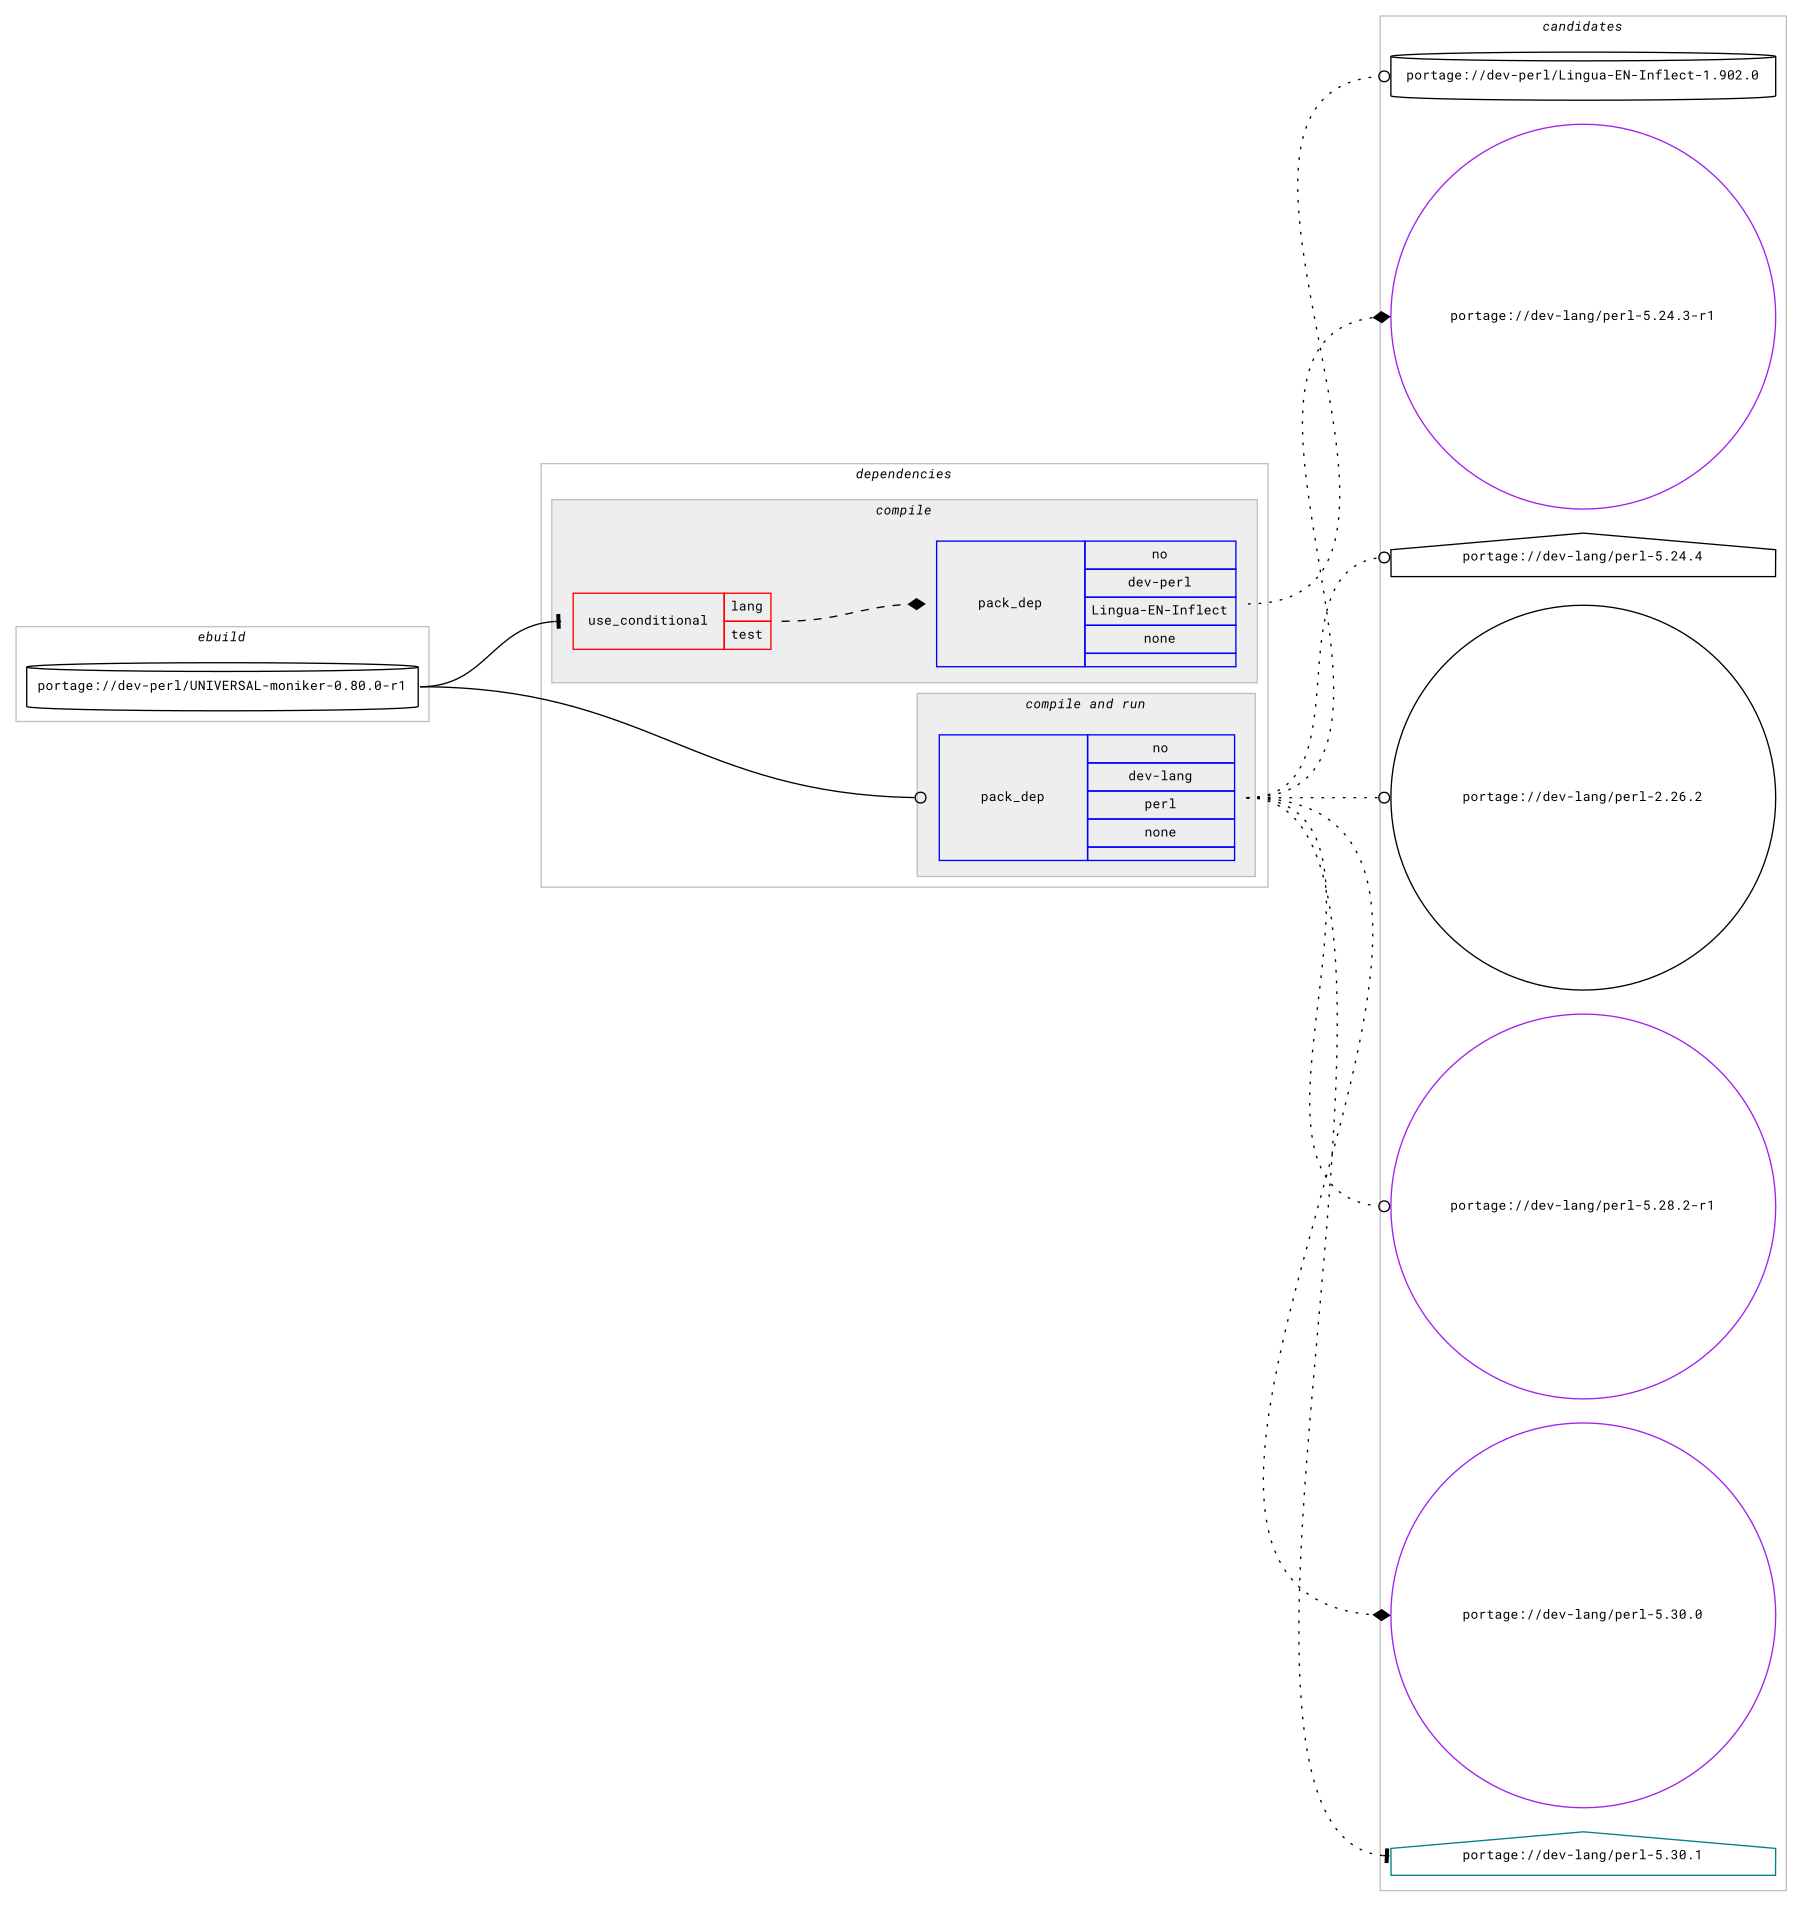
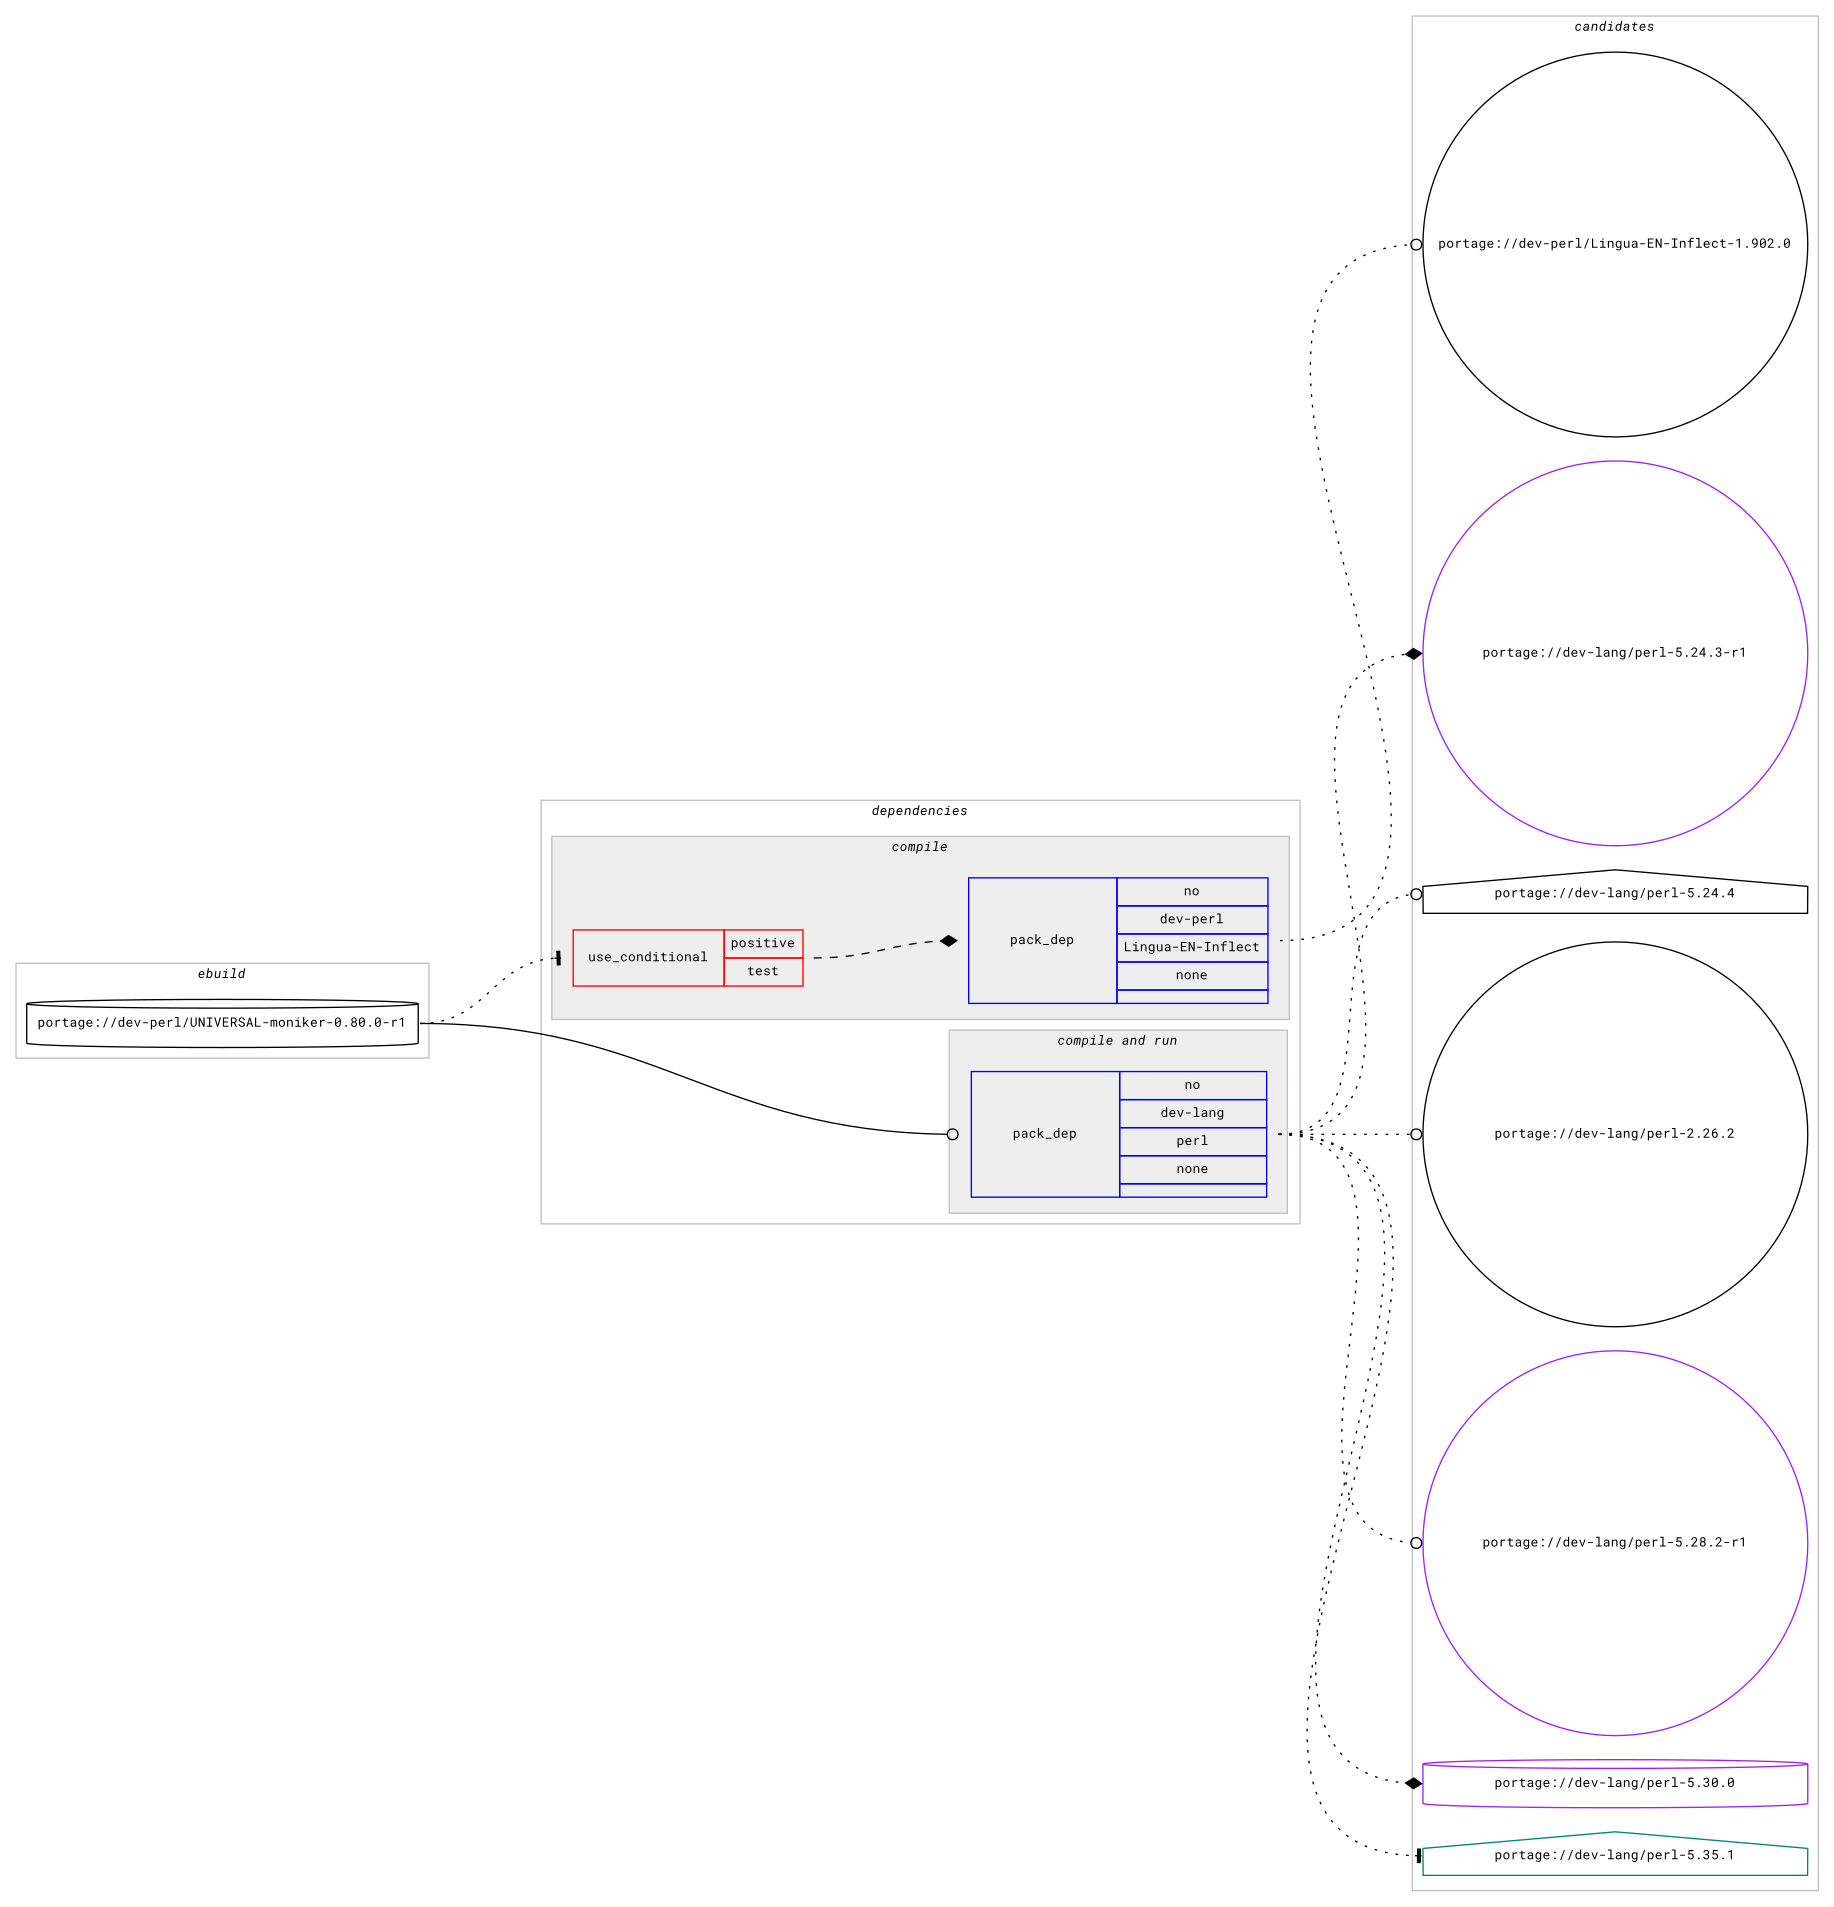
node "portage://dev-perl/Lingua-EN-Inflect-1.902.0": shape cylinder -> circle
node "use_conditional": text "lang" -> "positive"
edge "portage://dev-perl/UNIVERSAL-moniker-0.80.0-r1" -> "use_conditional": style solid -> dotted
node "portage://dev-lang/perl-5.30.0": shape circle -> cylinder
node "portage://dev-lang/perl-5.30.1": label "portage://dev-lang/perl-5.30.1" -> "portage://dev-lang/perl-5.35.1"
